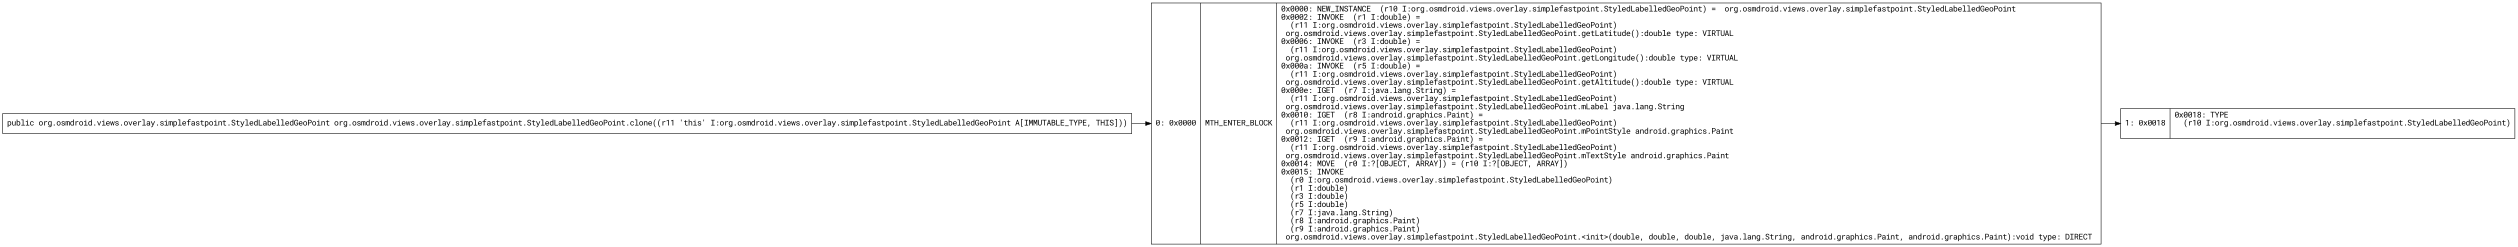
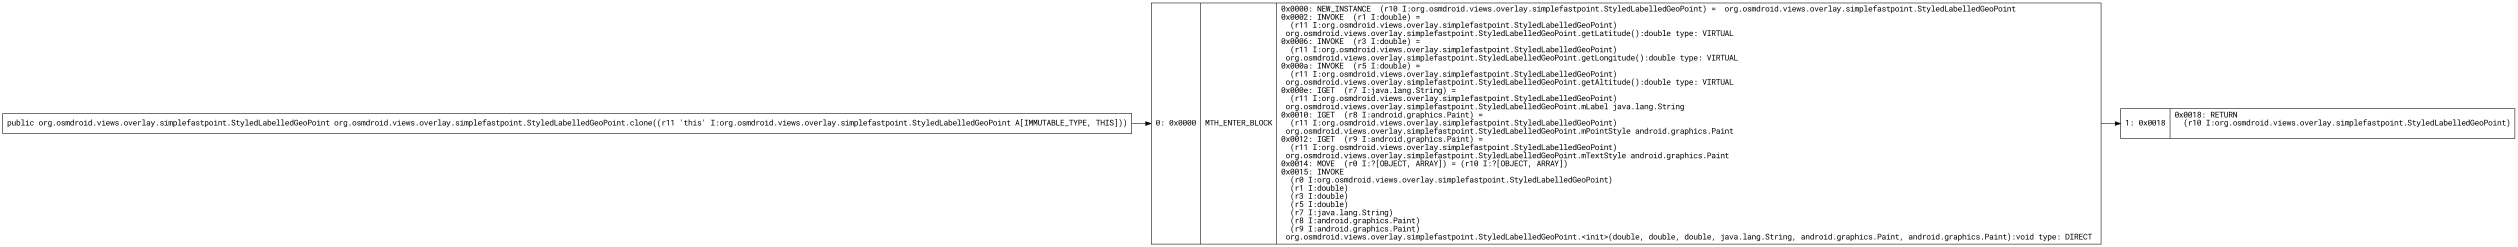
node "1: 0x0018": text "0x0018: TYPE" -> "0x0018: RETURN"
